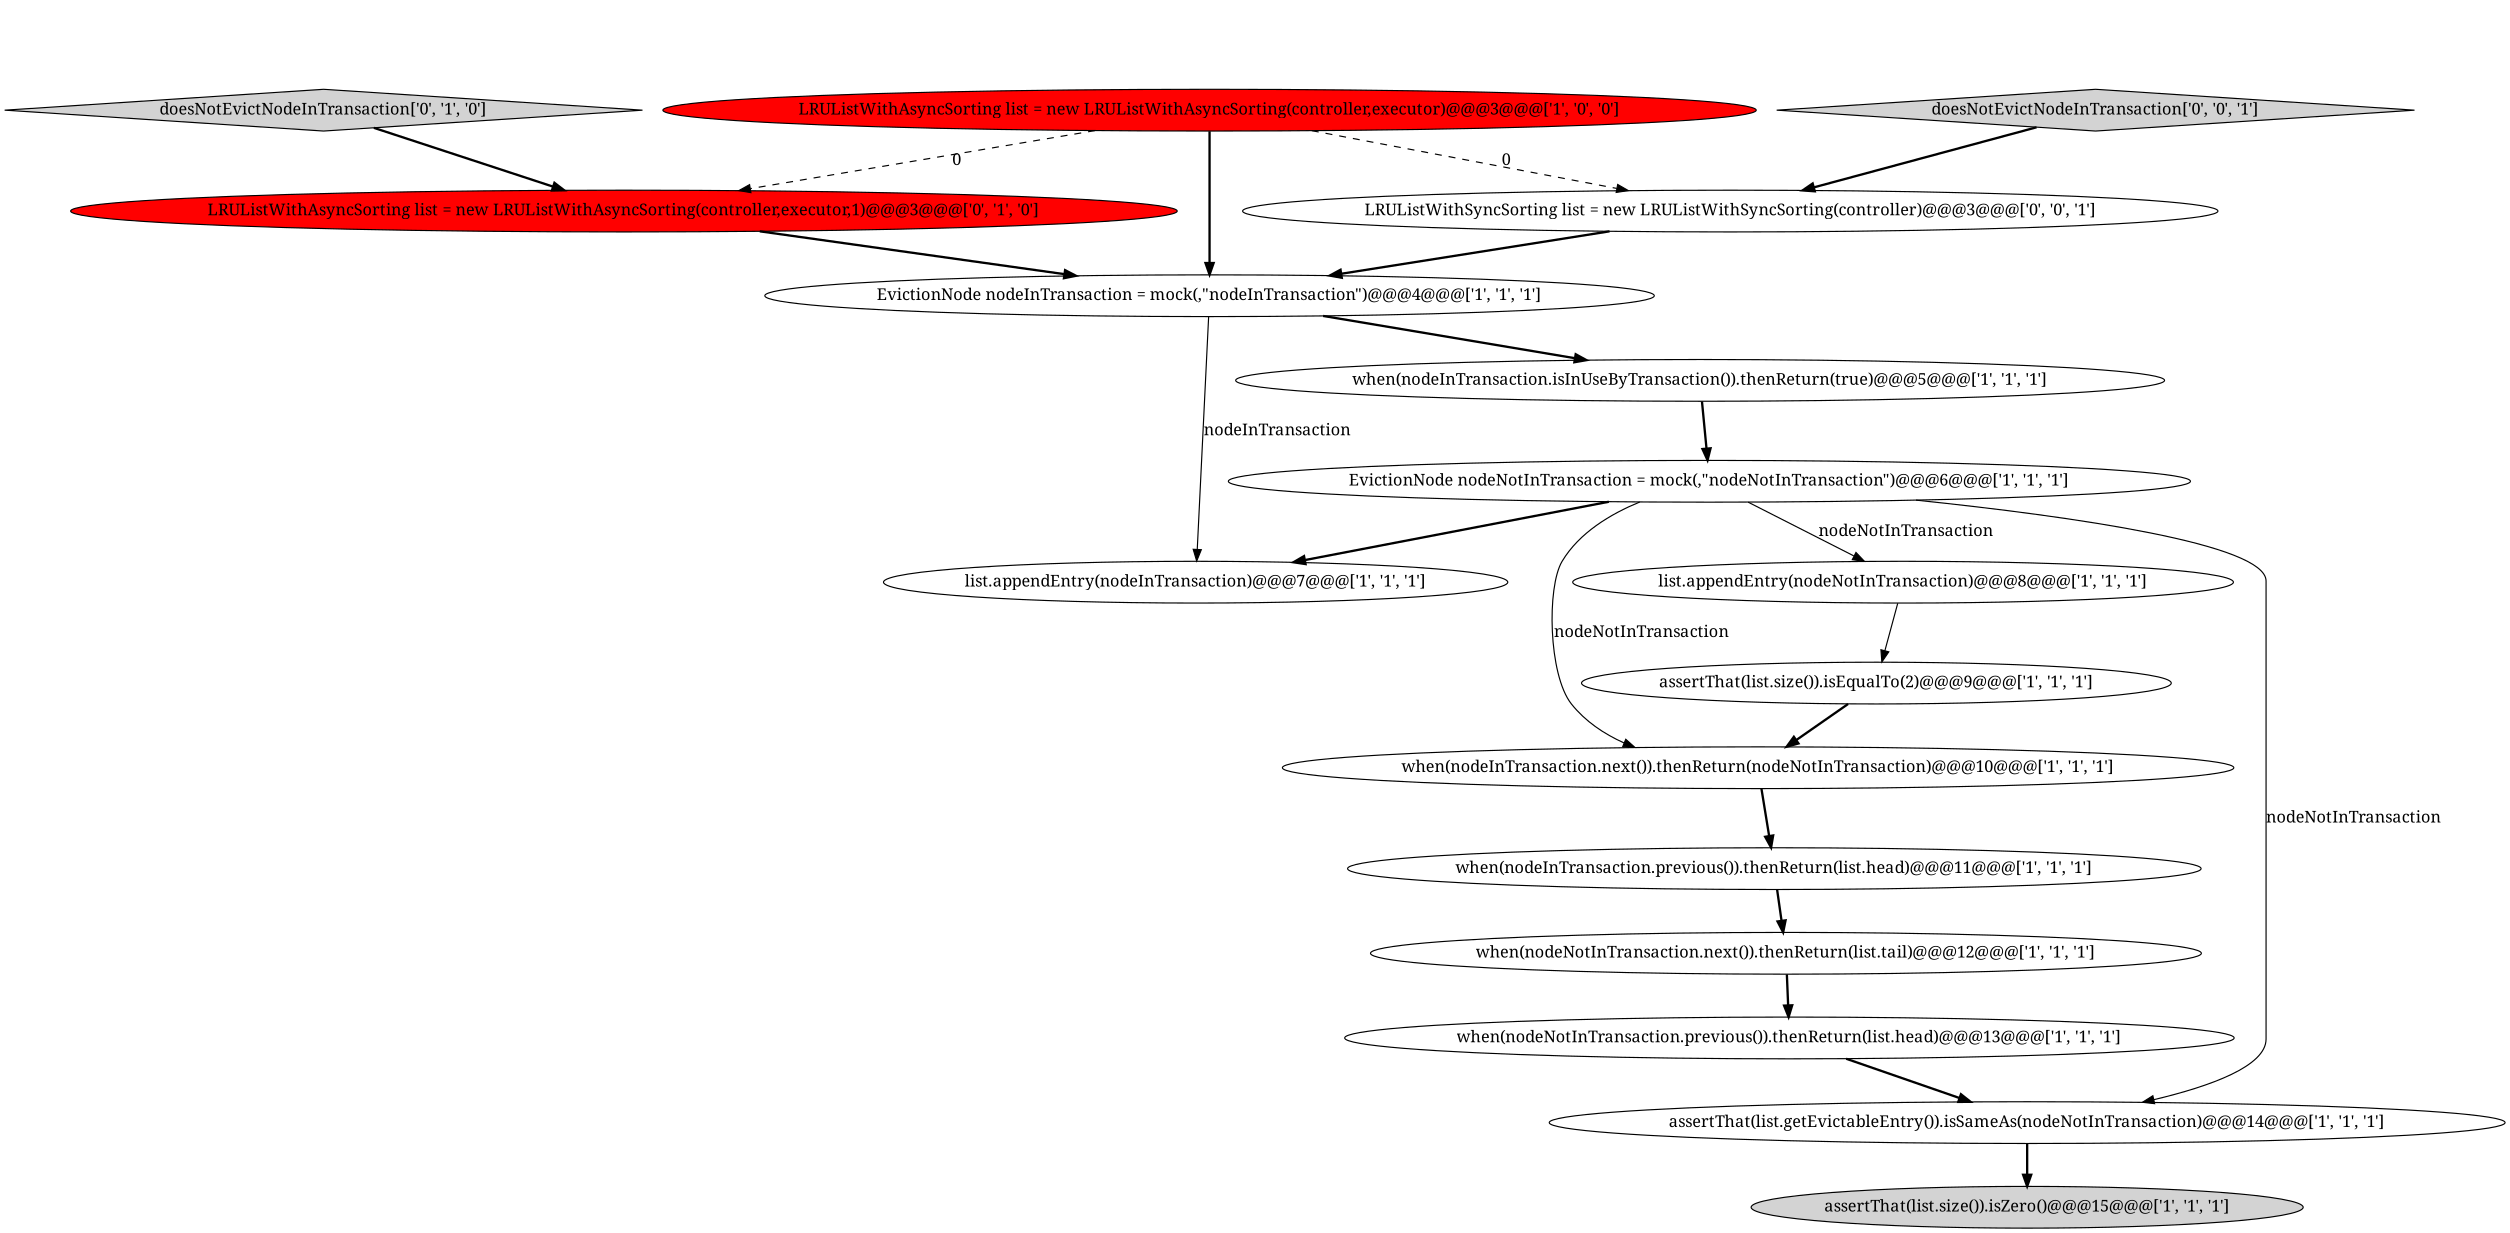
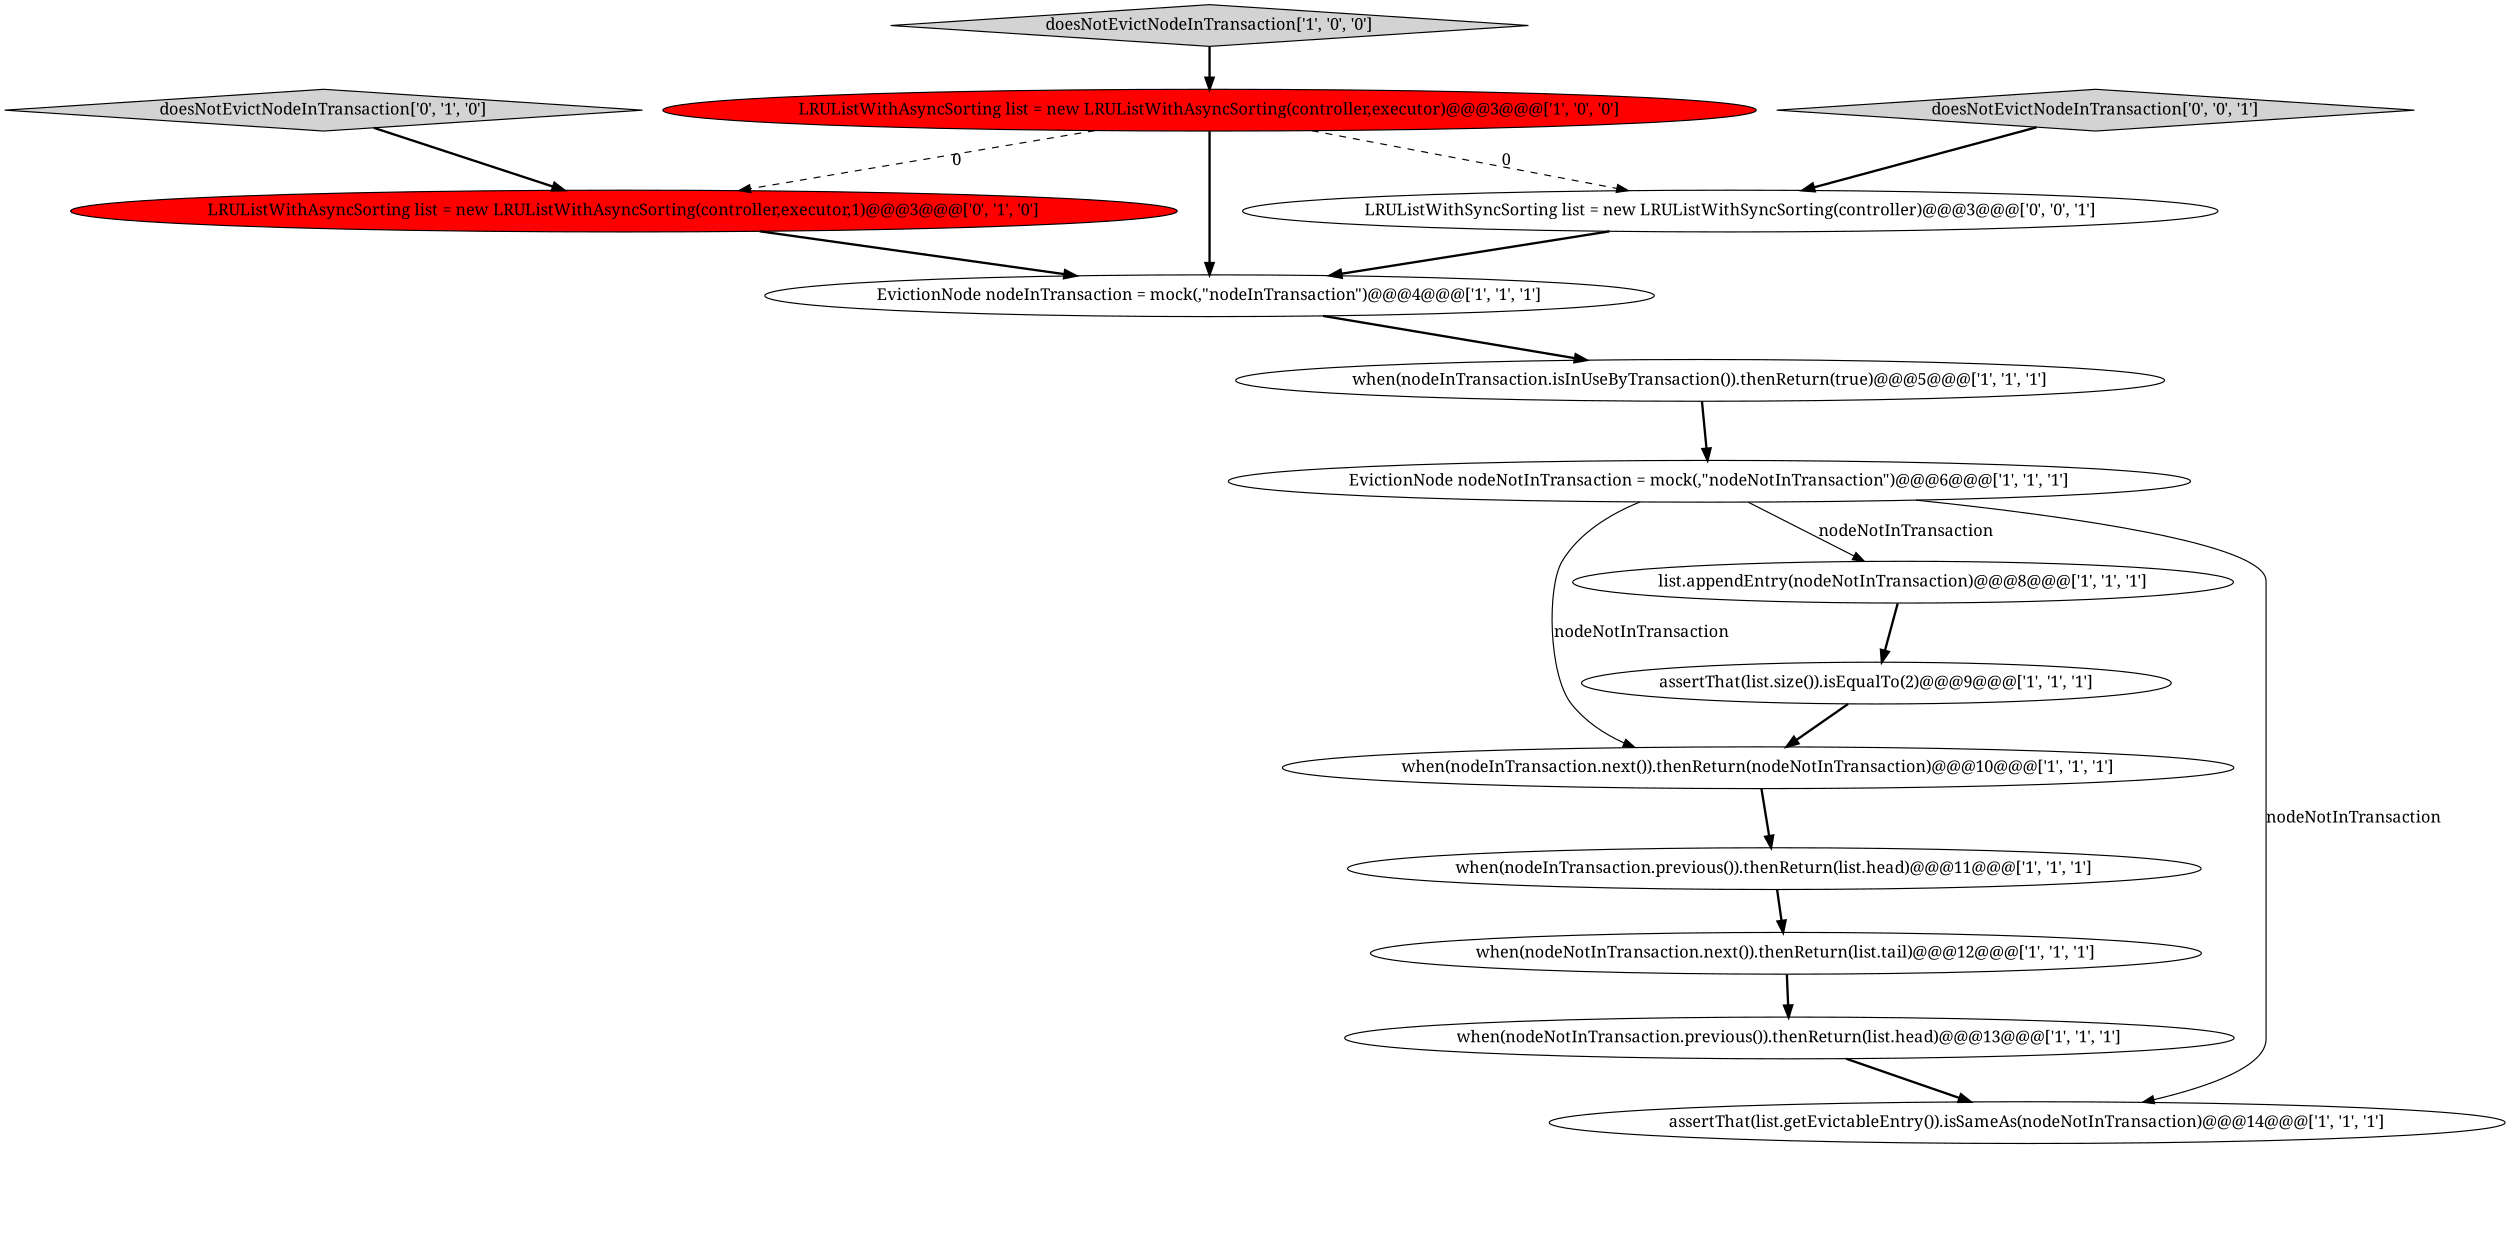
node "doesNotEvictNodeInTransaction['1', '0', '0']": added
node "list.appendEntry(nodeInTransaction)@@@7@@@['1', '1', '1']": removed
edge "list.appendEntry(nodeNotInTransaction)@@@8@@@['1', '1', '1']" -> "assertThat(list.size()).isEqualTo(2)@@@9@@@['1', '1', '1']": style solid -> bold
node "assertThat(list.size()).isZero()@@@15@@@['1', '1', '1']": removed
